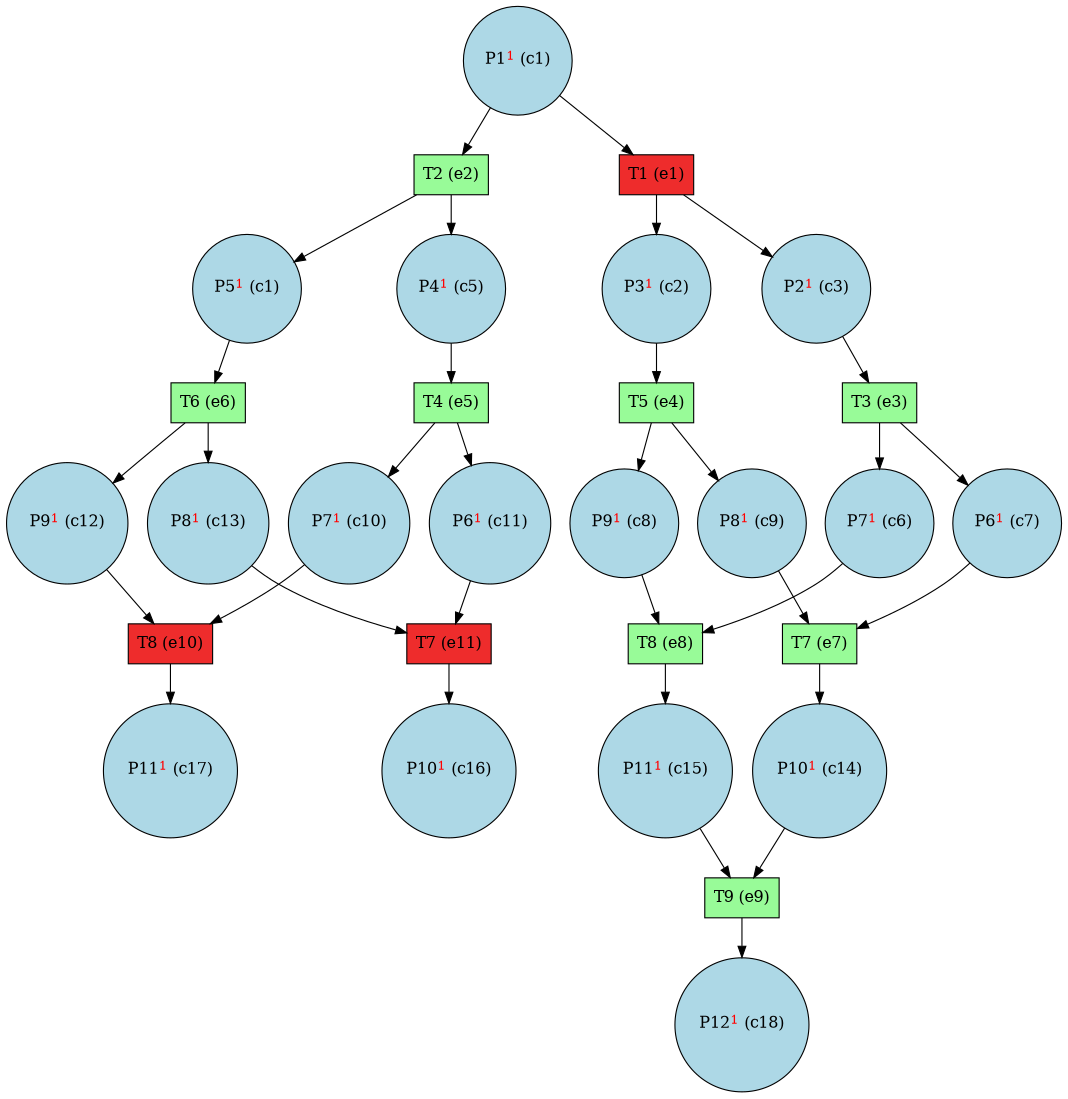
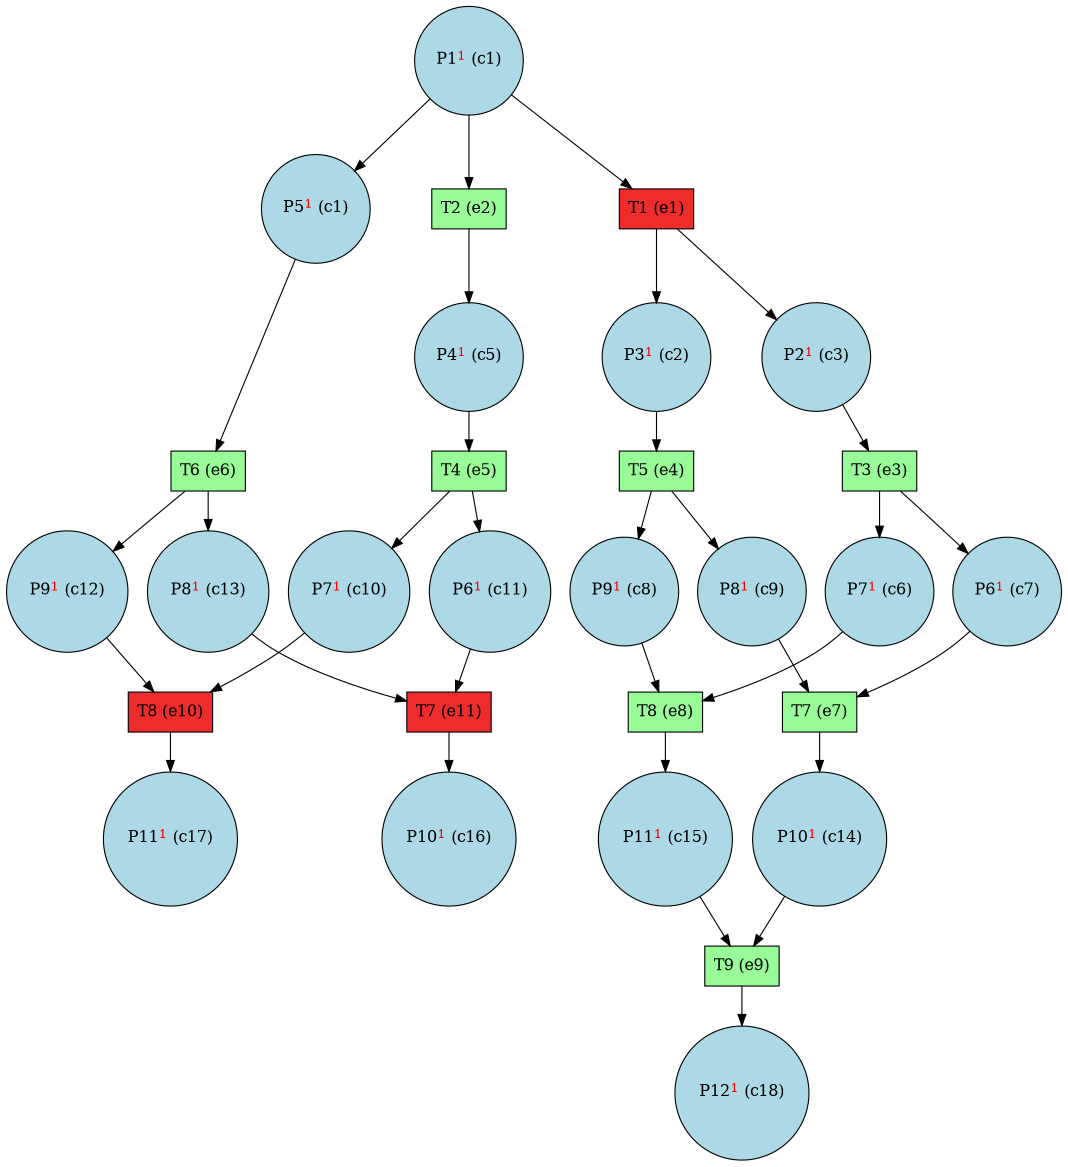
edge "T2 (e2)" -> "P5": now "P1" -> "P5"
